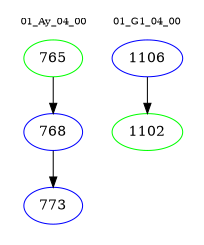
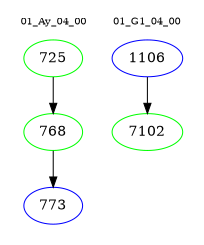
node "765": label "765" -> "725"
node "768": color blue -> green
node "1102": label "1102" -> "7102"
